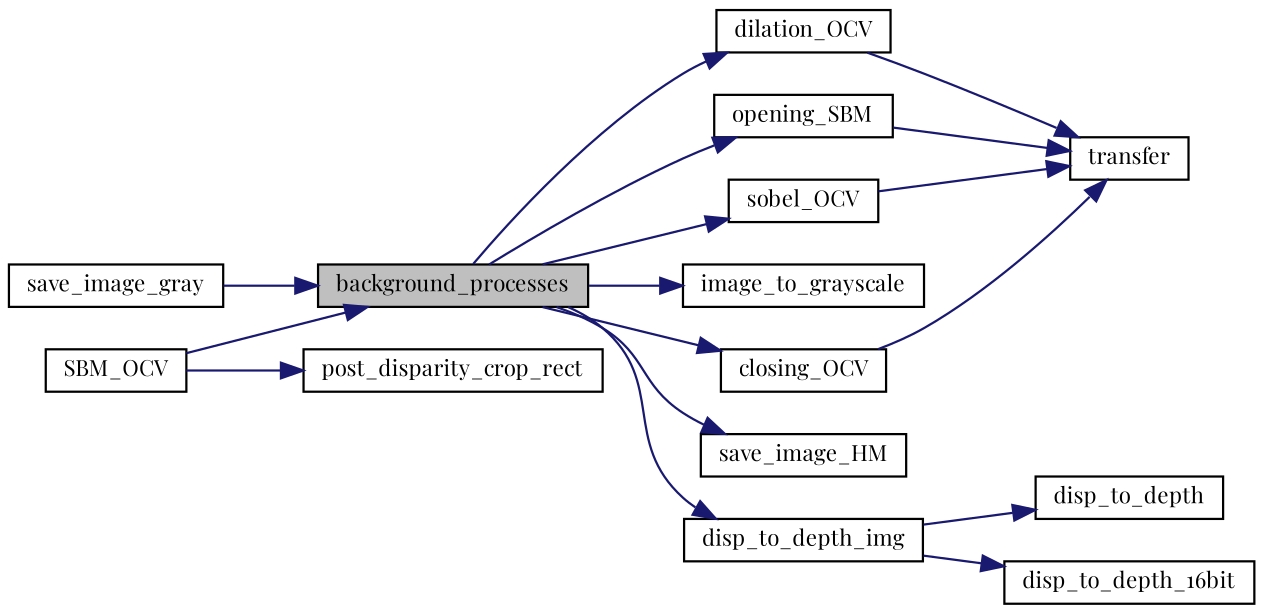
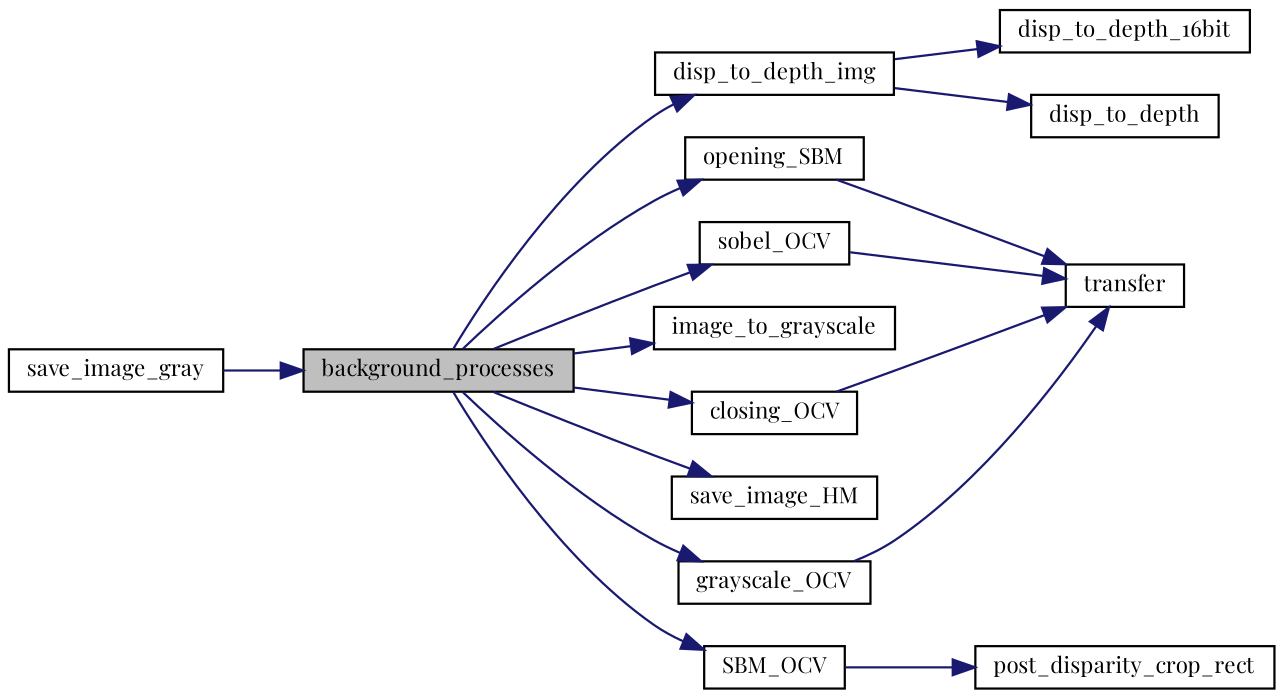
node "dilation_OCV": label "dilation_OCV" -> "grayscale_OCV"
edge "SBM_OCV" -> "background_processes": reversed
